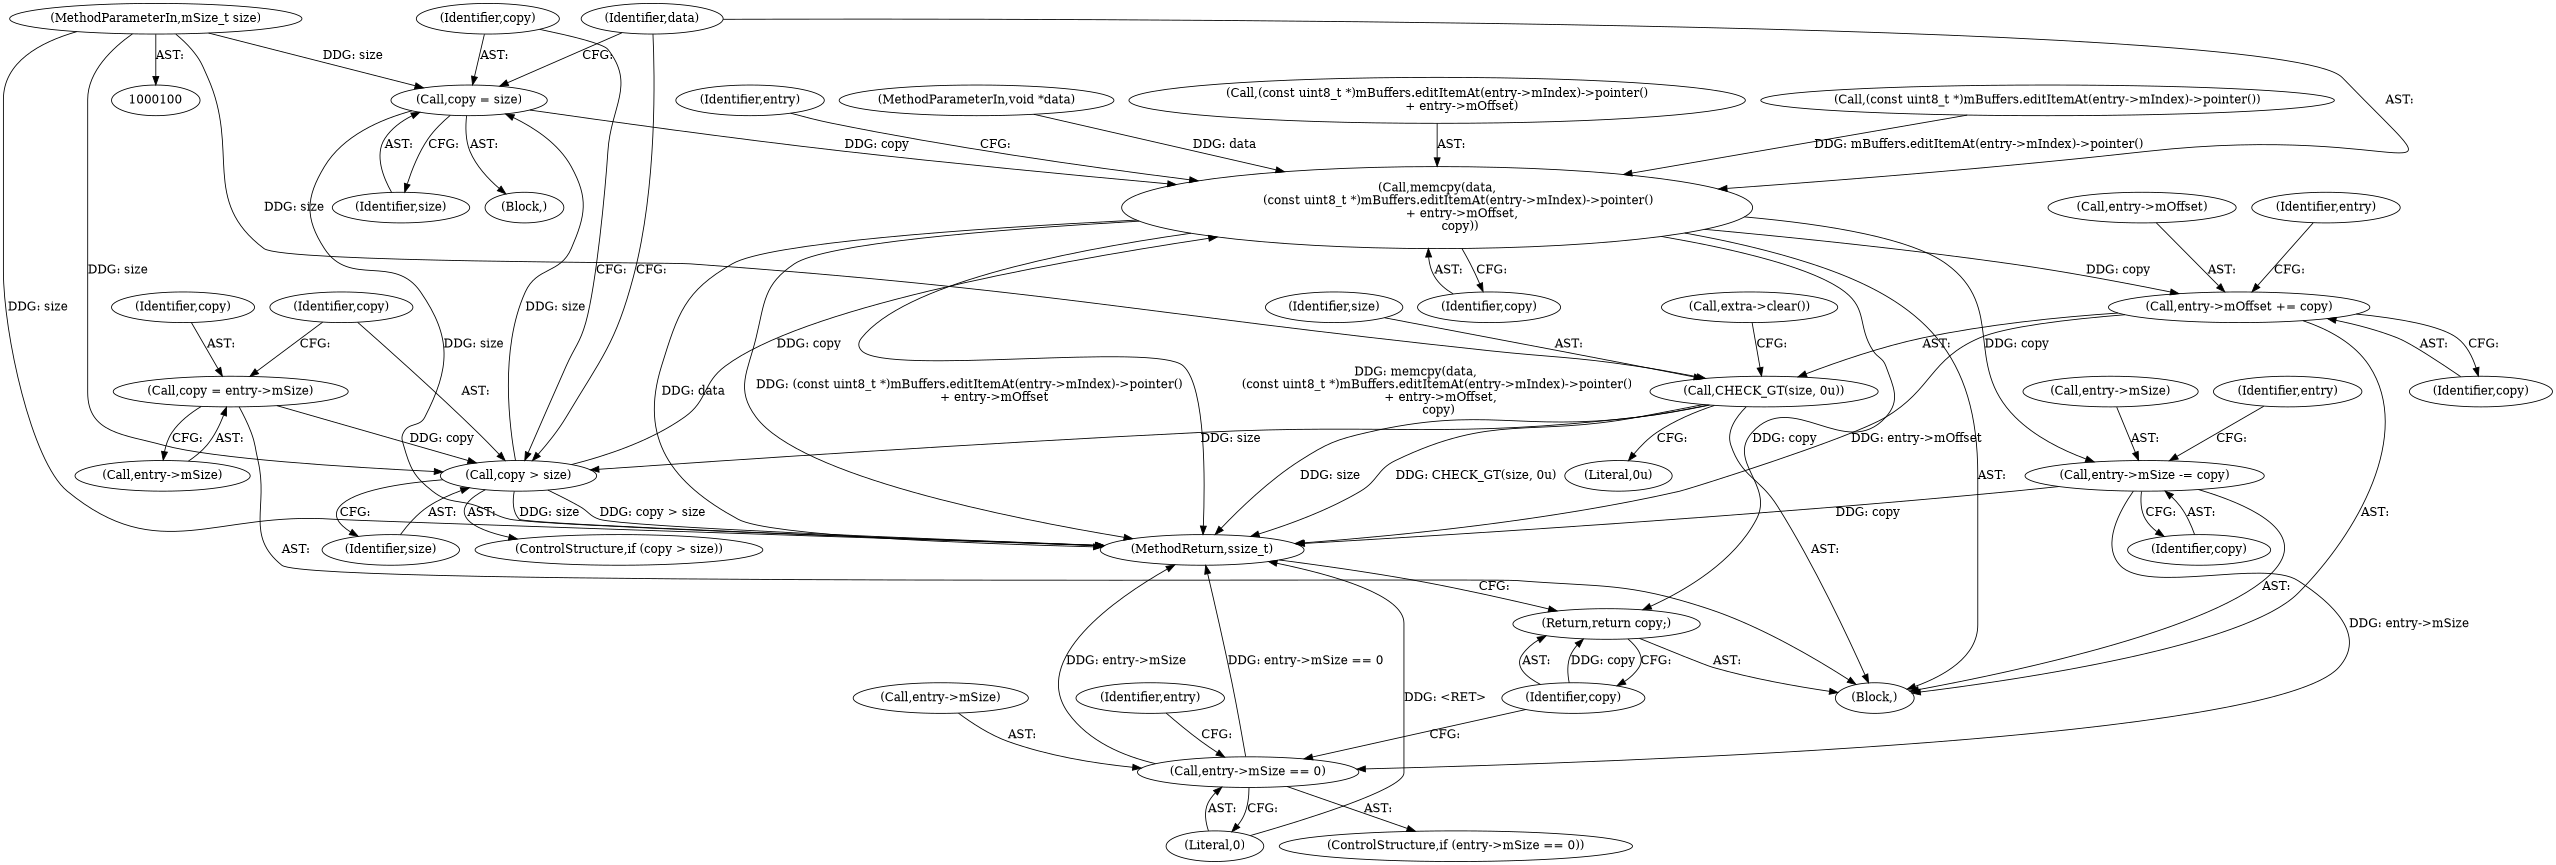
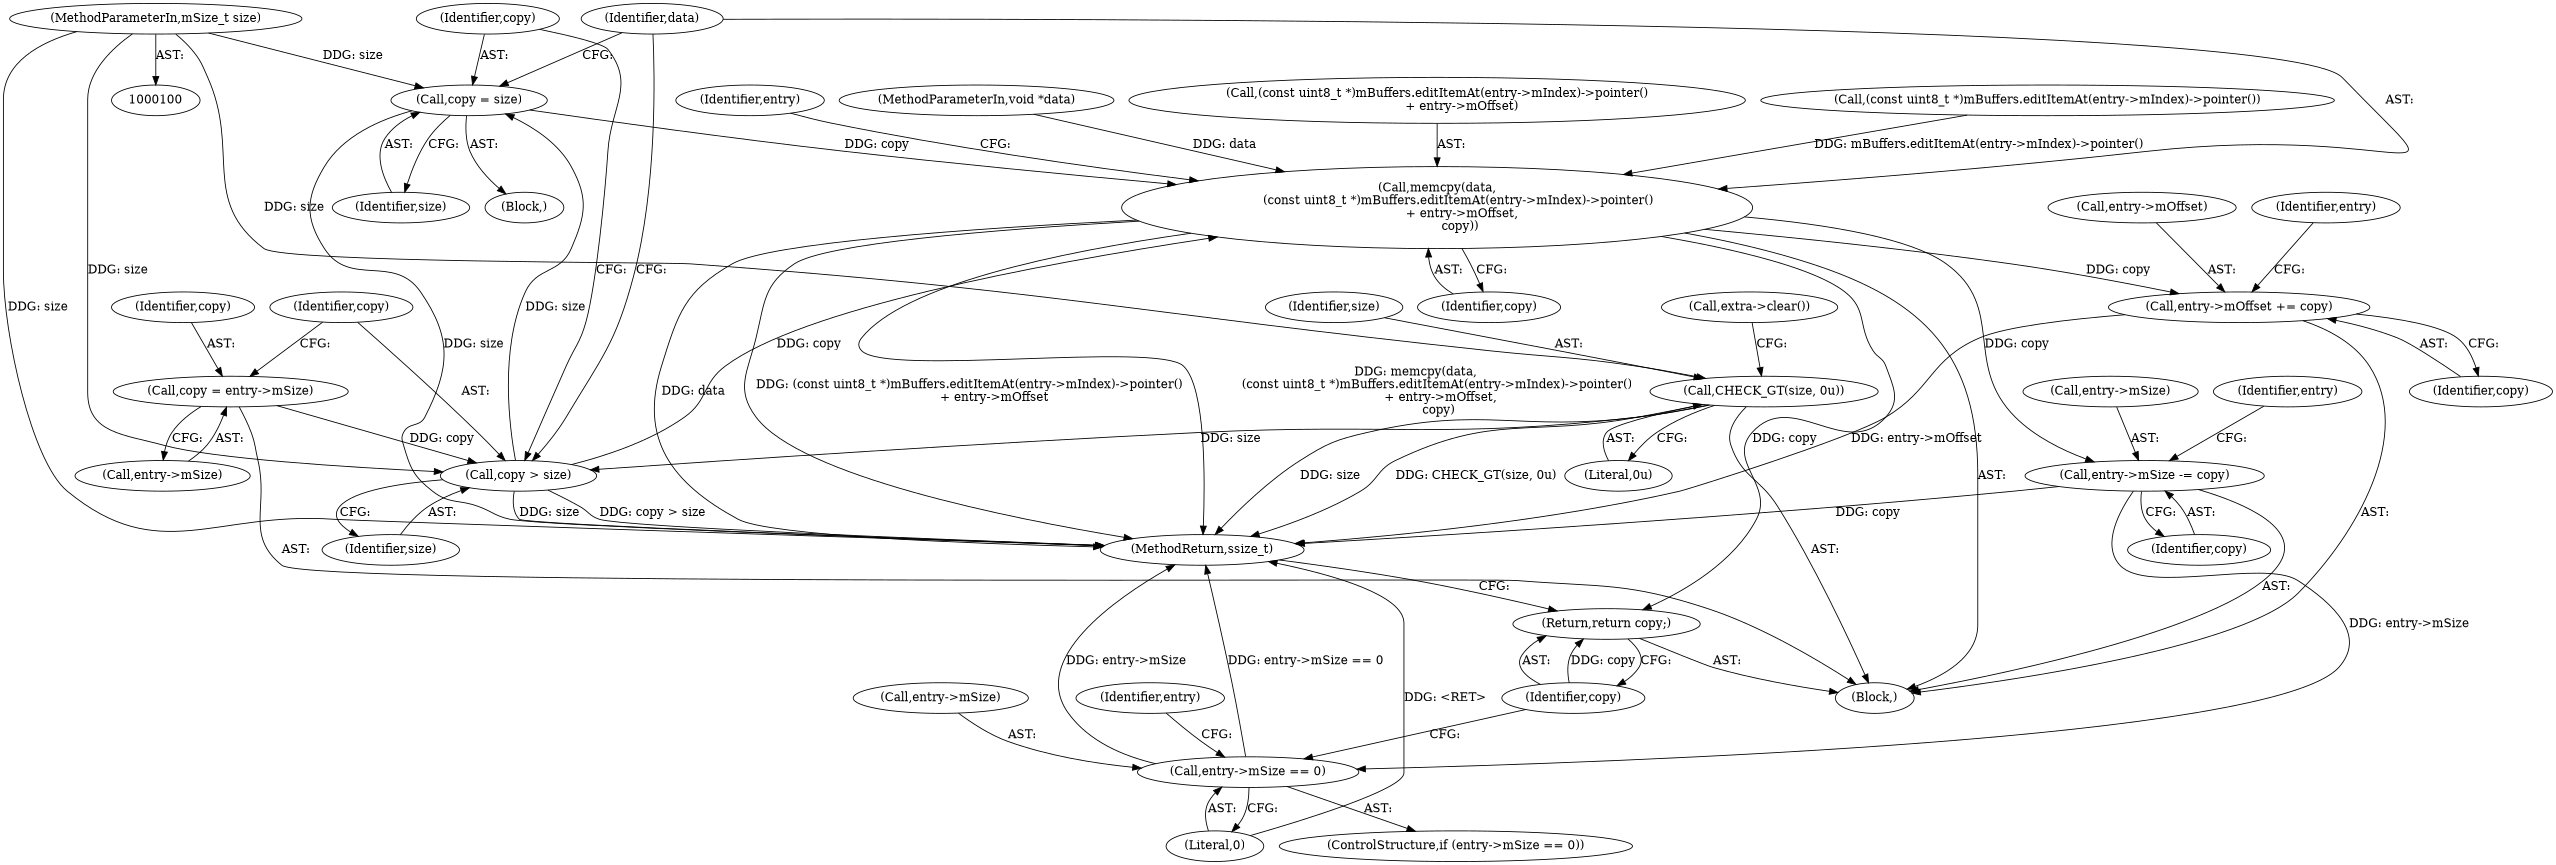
edge "(Call,entry->mOffset += copy)" -> "(Call,CHECK_GT(size, 0u))": now "(Literal,0u)" -> "(Call,CHECK_GT(size, 0u))"
node "(ControlStructure,if (copy > size))": removed
